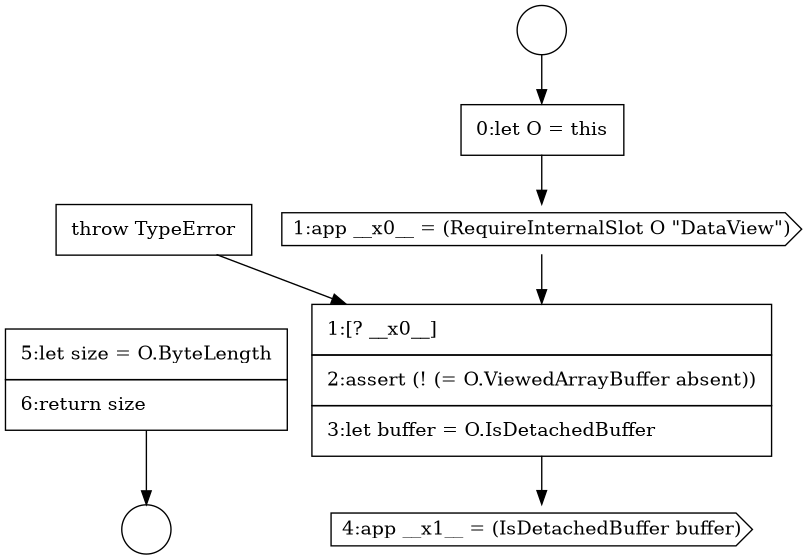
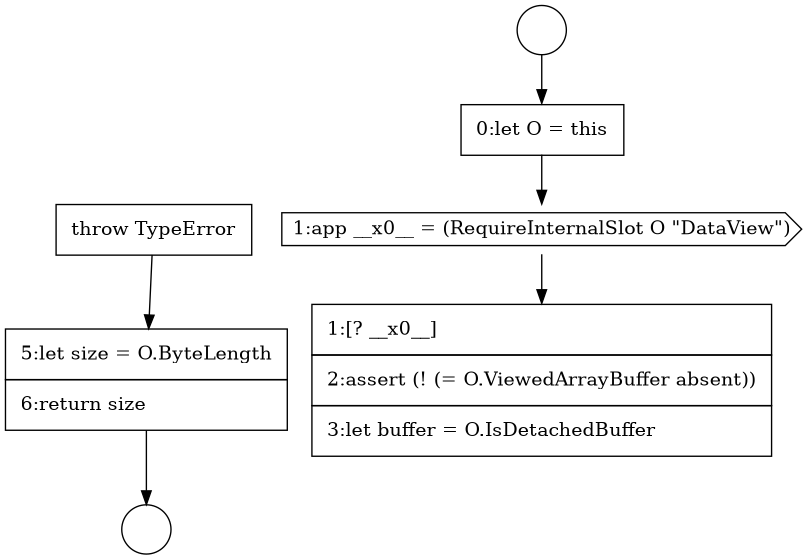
edge "throw TypeError" -> "1:[? __x0__]": now "throw TypeError" -> "5:let size = O.ByteLength"
node "4:app __x1__ = (IsDetachedBuffer buffer)": removed
